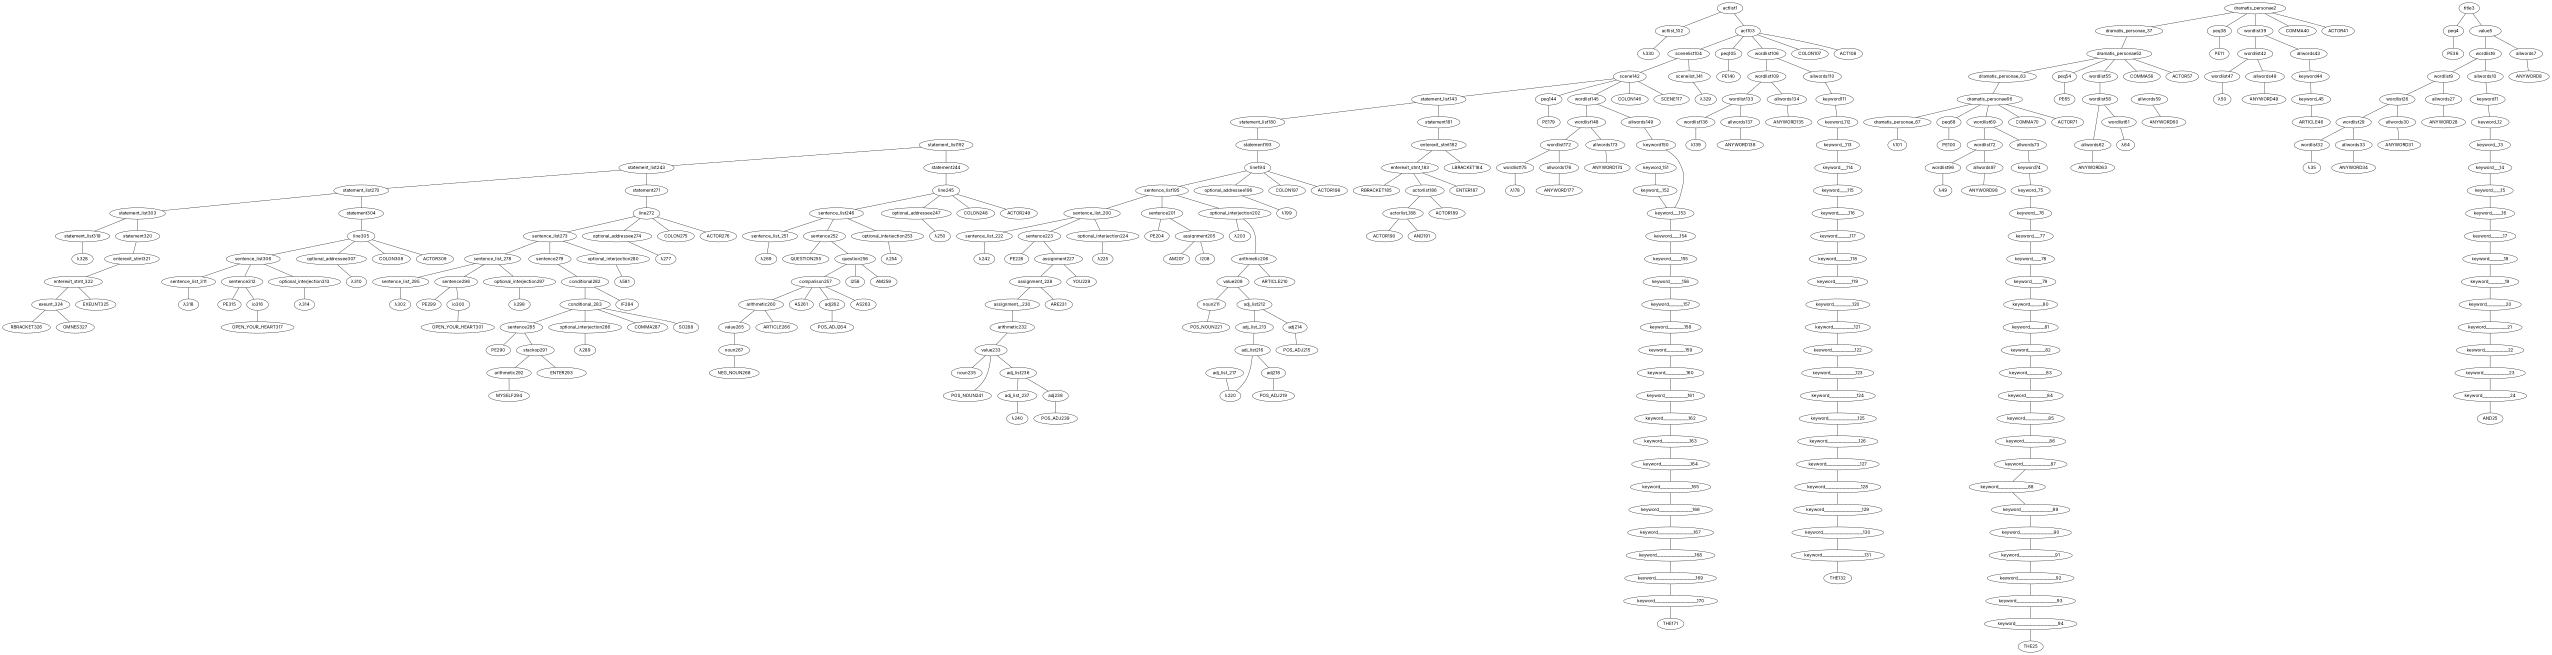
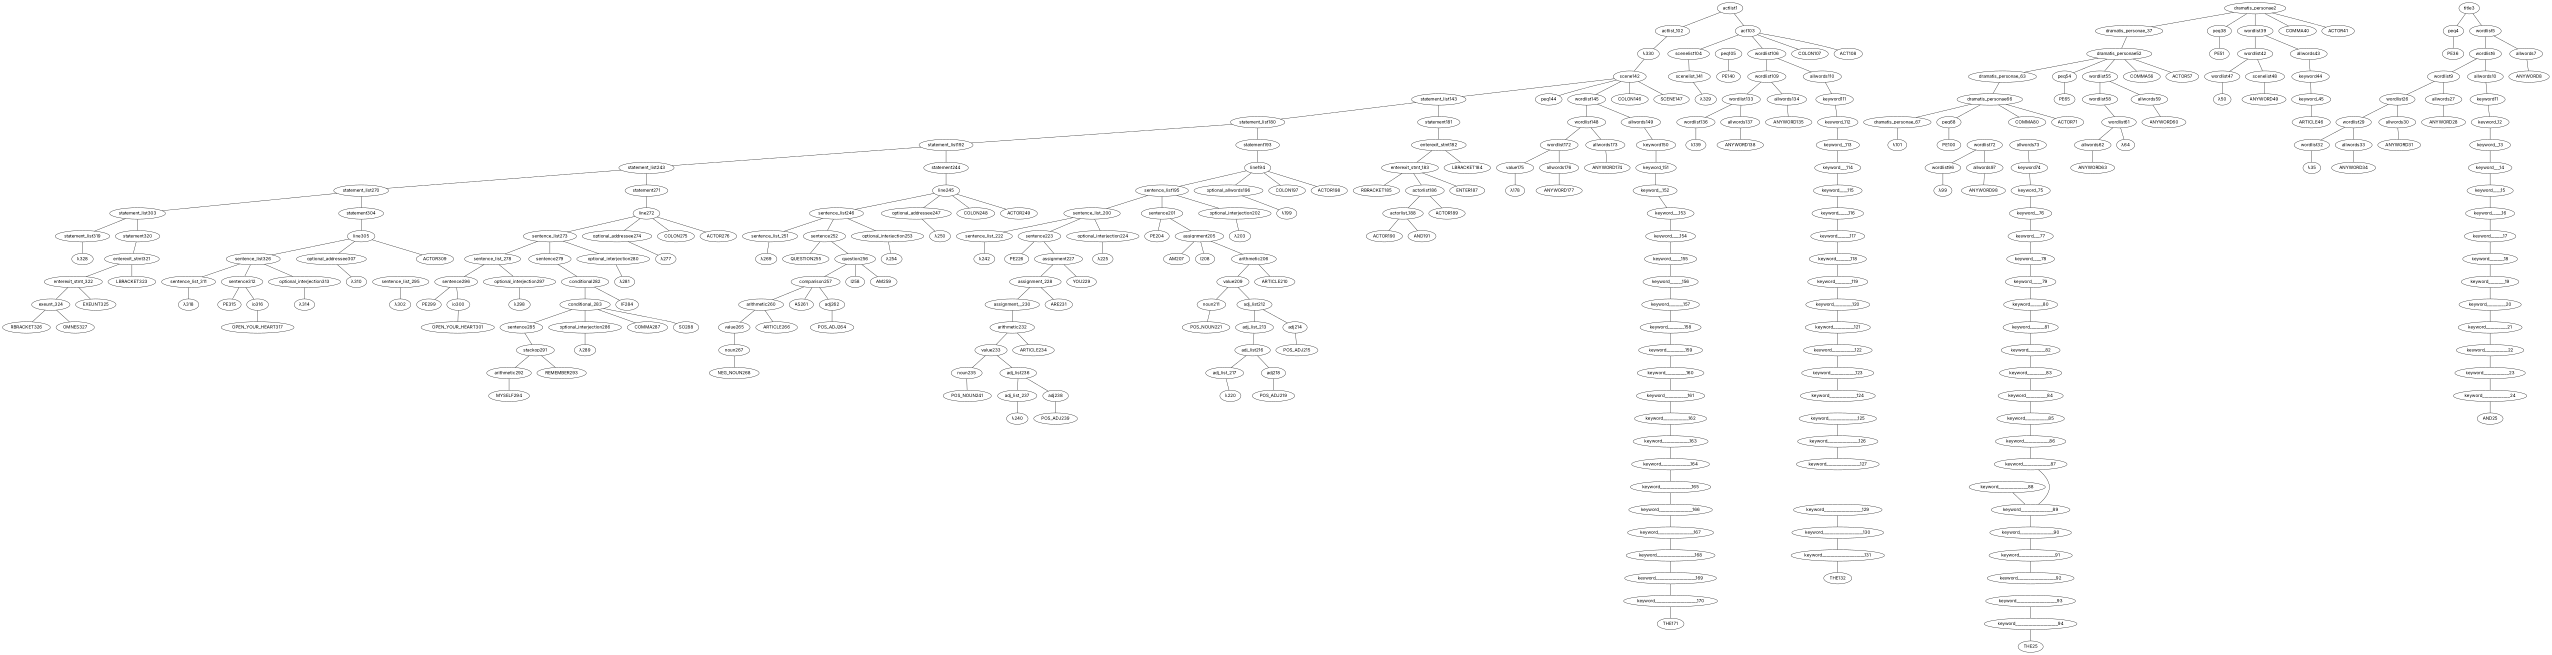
node "value5": label "value5" -> "wordlist5"
edge "act103" -- "peq105": removed
node "PE11": label "PE11" -> "PE51"
edge "scenelist104" -- "scene142": now "λ330" -- "scene142"
node "allwords48": label "allwords48" -> "scenelist48"
edge "wordlist55" -- "allwords59": added
node "SCENE117": label "SCENE117" -> "SCENE147"
node "PE179": removed
node "wordlist69": removed
node "COMMA70": label "COMMA70" -> "COMMA80"
edge "wordlist58" -- "allwords62": now "wordlist61" -- "allwords62"
edge "statement_list180" -- "statement_list192": added
node "wordlist175": label "wordlist175" -> "value175"
edge "keyword150" -- "keyword___153": now "keyword150" -- "keyword_151"
node "optional_addressee196": label "optional_addressee196" -> "optional_allwords196"
node "λ49": label "λ49" -> "λ99"
edge "optional_interjection202" -- "arithmetic206": now "assignment205" -- "arithmetic206"
node "sentence_list306": label "sentence_list306" -> "sentence_list326"
node "COLON308": removed
edge "sentence_list_278" -- "sentence_list_295": removed
node "LBRACKET323": added
node "λ581": label "λ581" -> "λ281"
edge "keyword________119" -- "keyword_________120": added
node "AS263": removed
node "PE290": removed
node "ARTICLE234": added
node "ENTER293": label "ENTER293" -> "REMEMBER293"
edge "value233" -- "POS_NOUN241": now "noun235" -- "POS_NOUN241"
edge "adj_list216" -- "λ220": now "adj_list216" -- "adj_list_217"
edge "keyword_____________124" -- "keyword______________125": removed
edge "keyword_____________87" -- "keyword______________88": now "keyword_____________87" -- "keyword_______________89"
node "keyword_________________128": removed
edge "keyword__________________92" -- "keyword___________________93": removed
